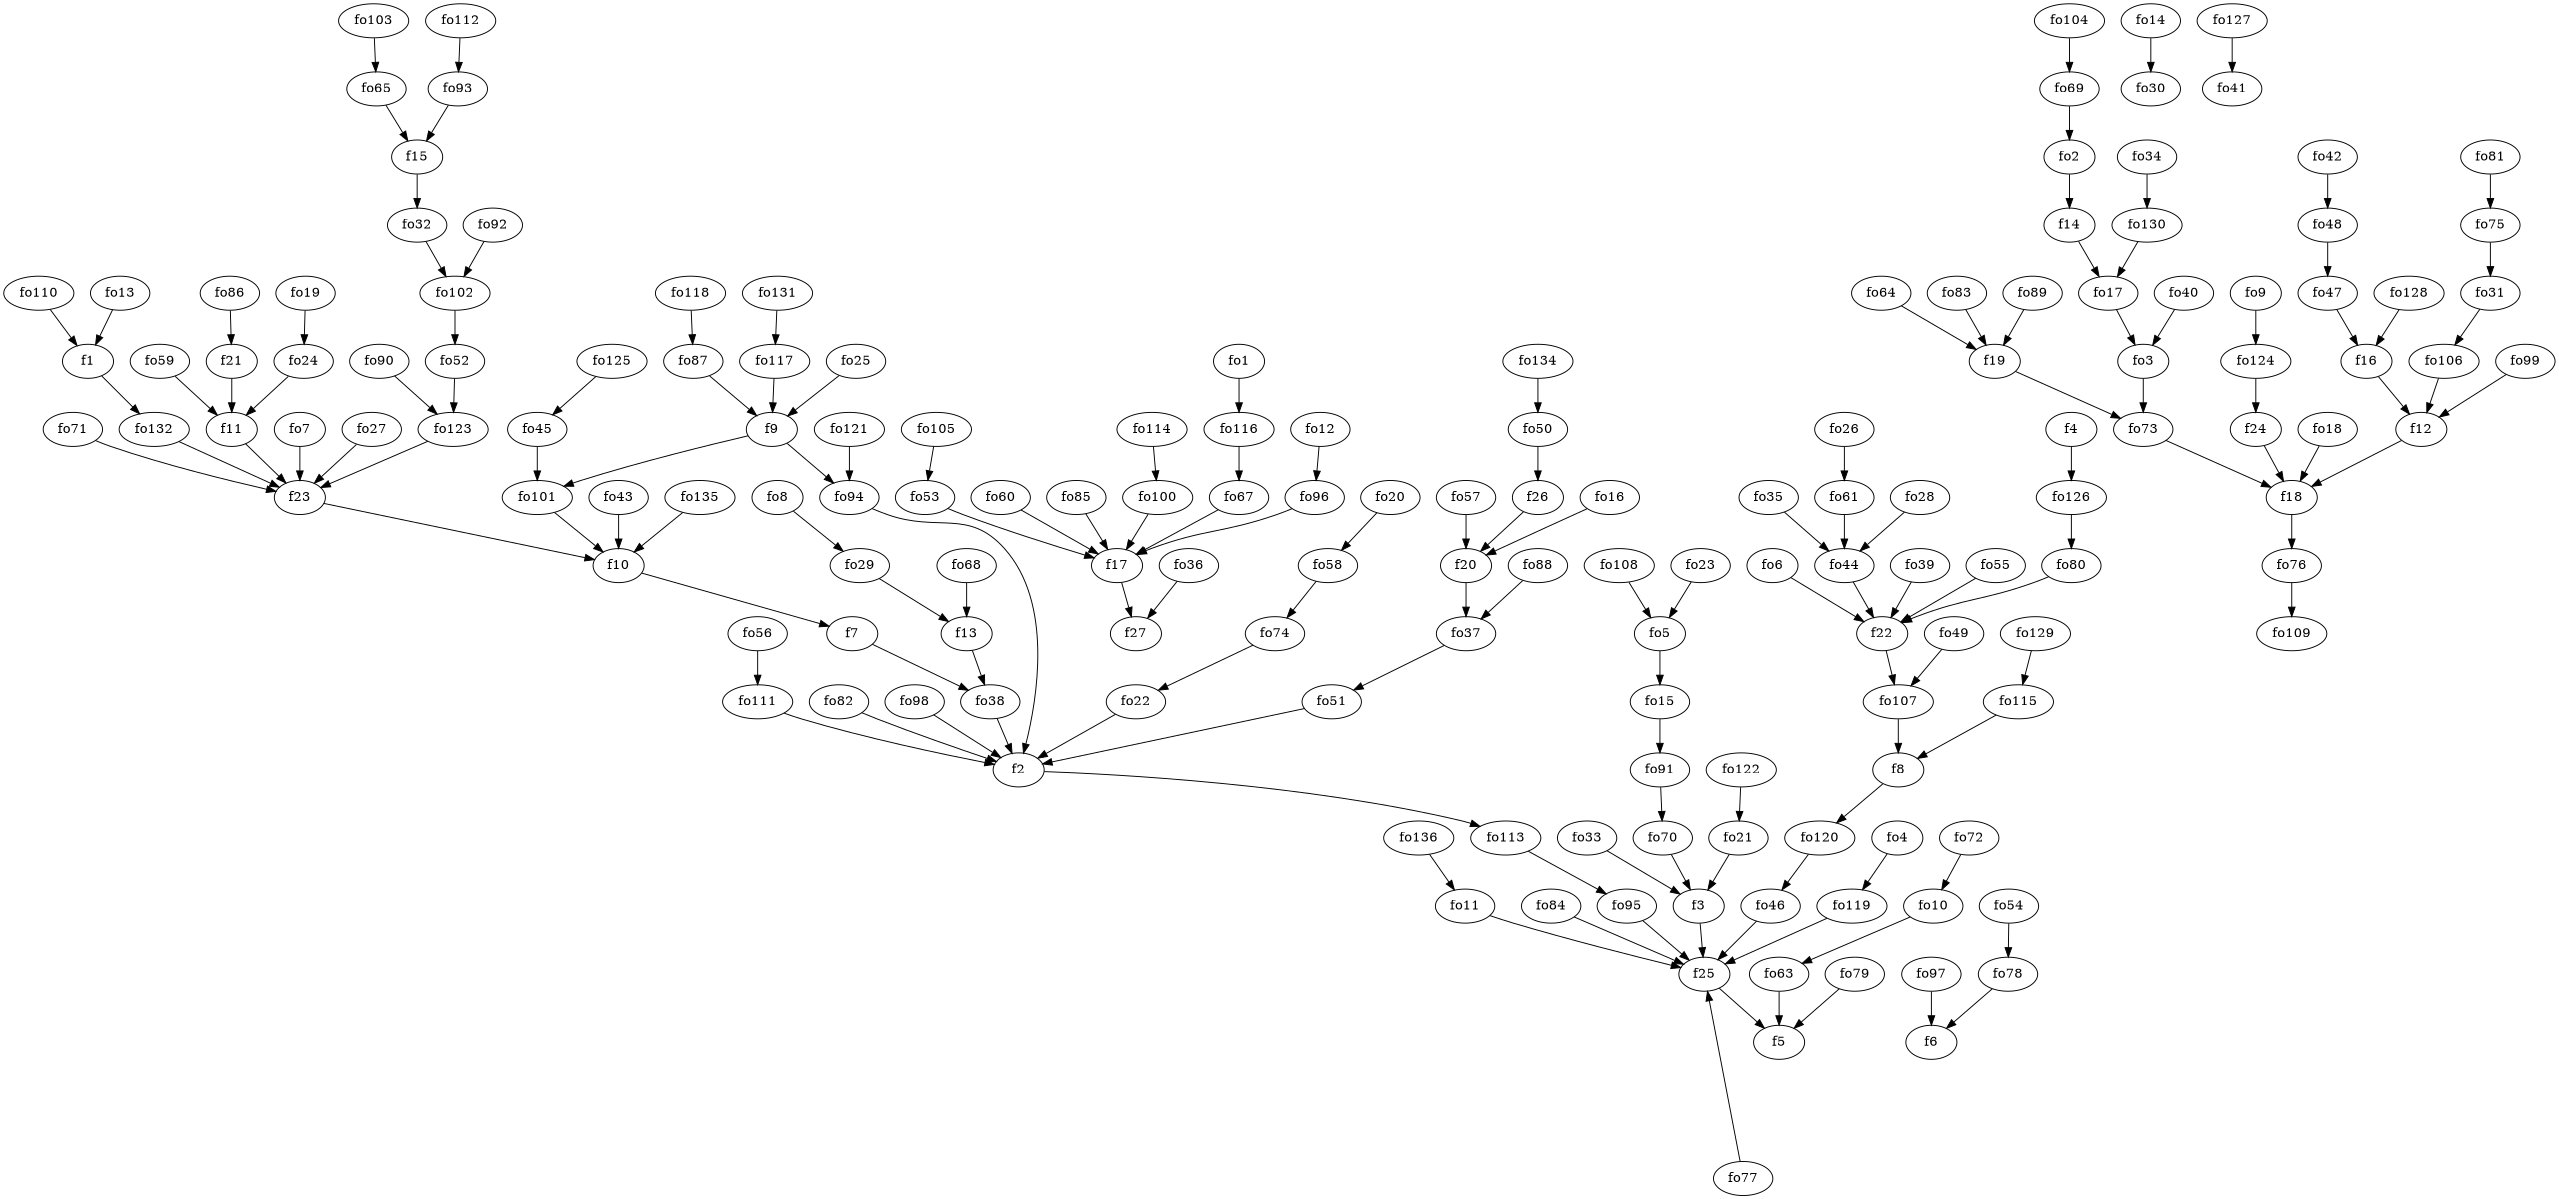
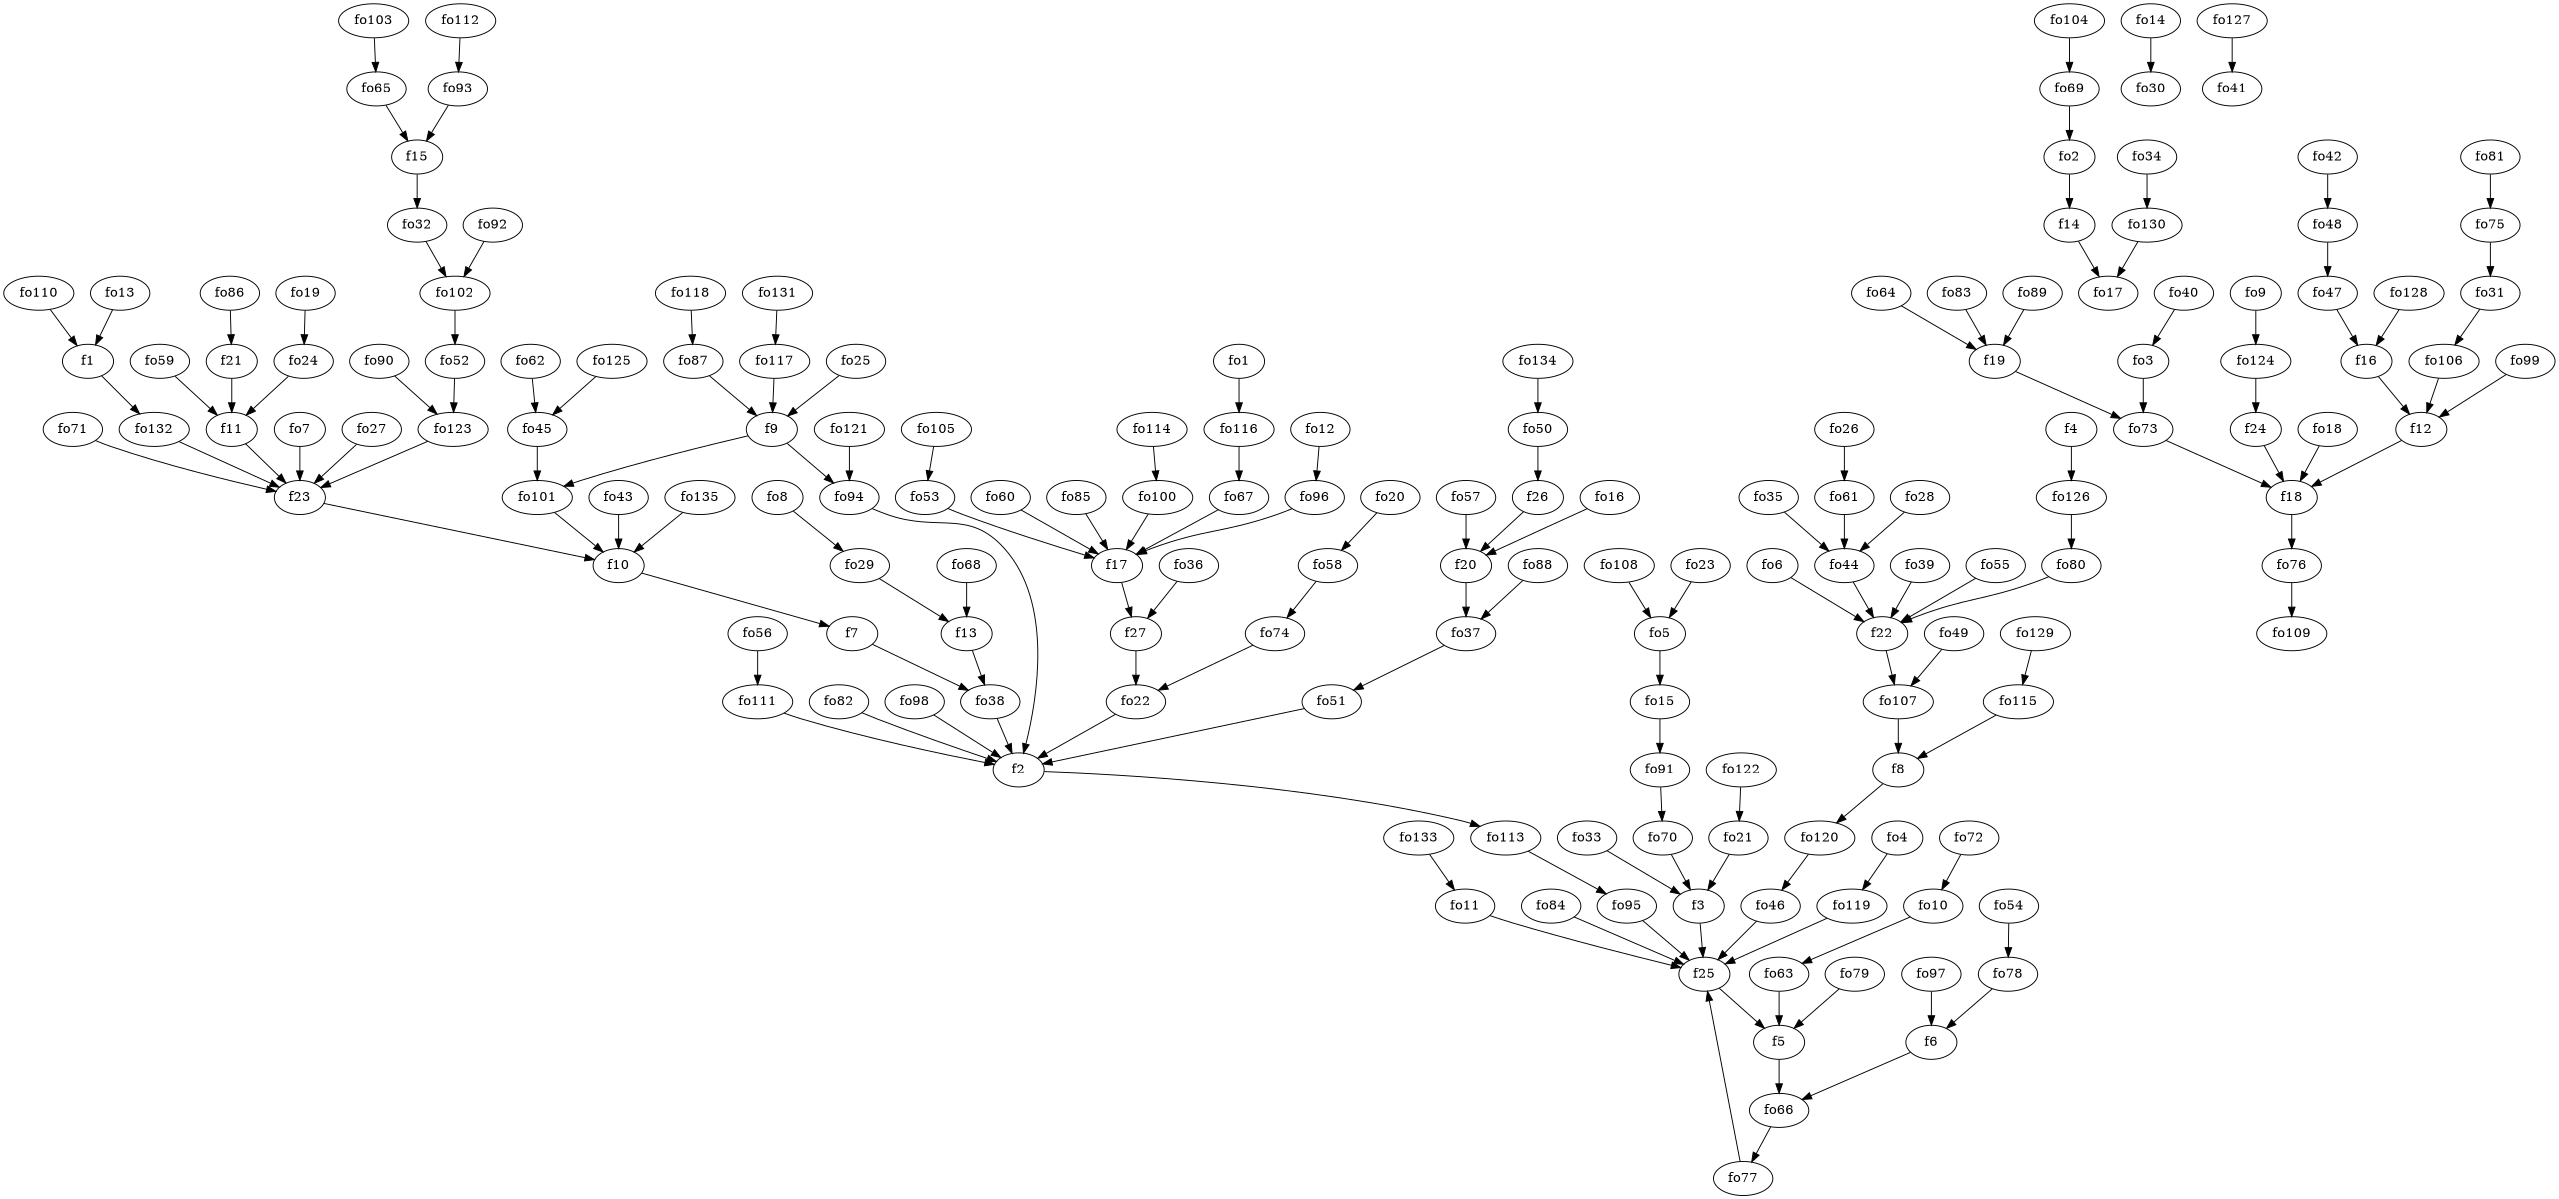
edge "fo17" -> "fo3": removed
node "fo62": added
edge "f27" -> "fo22": added
node "fo136": label "fo136" -> "fo133"
node "fo66": added
